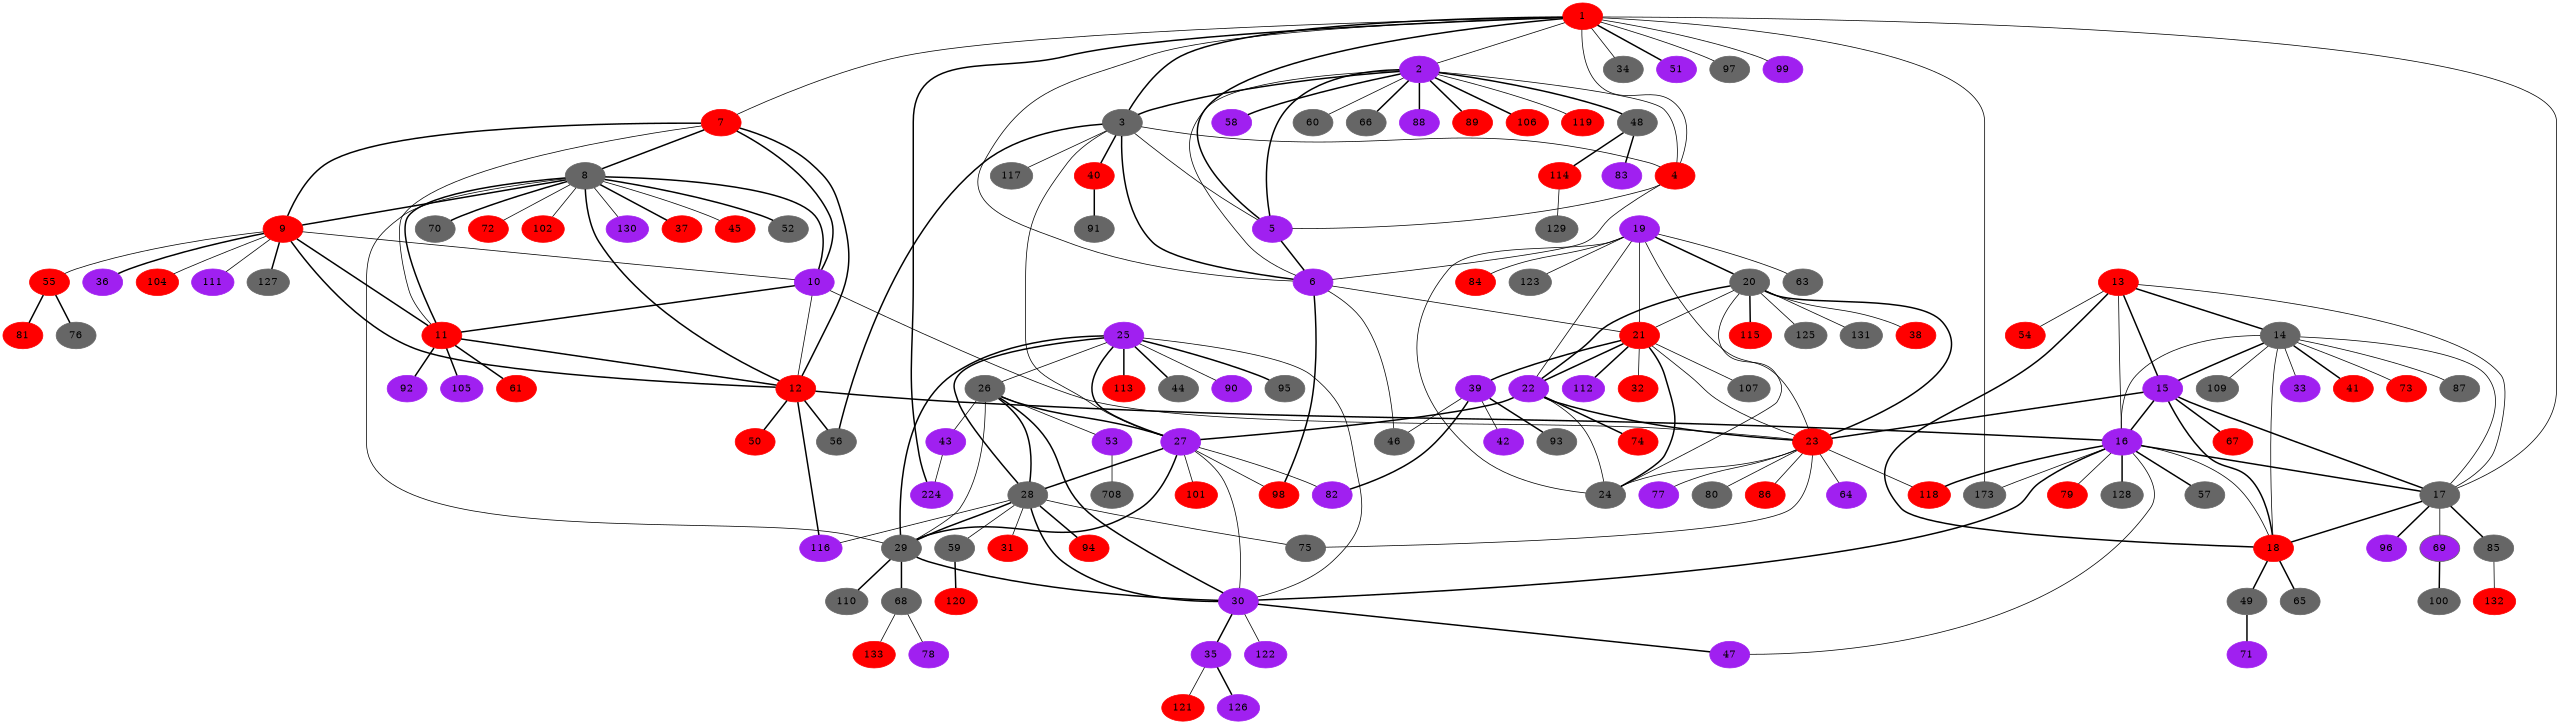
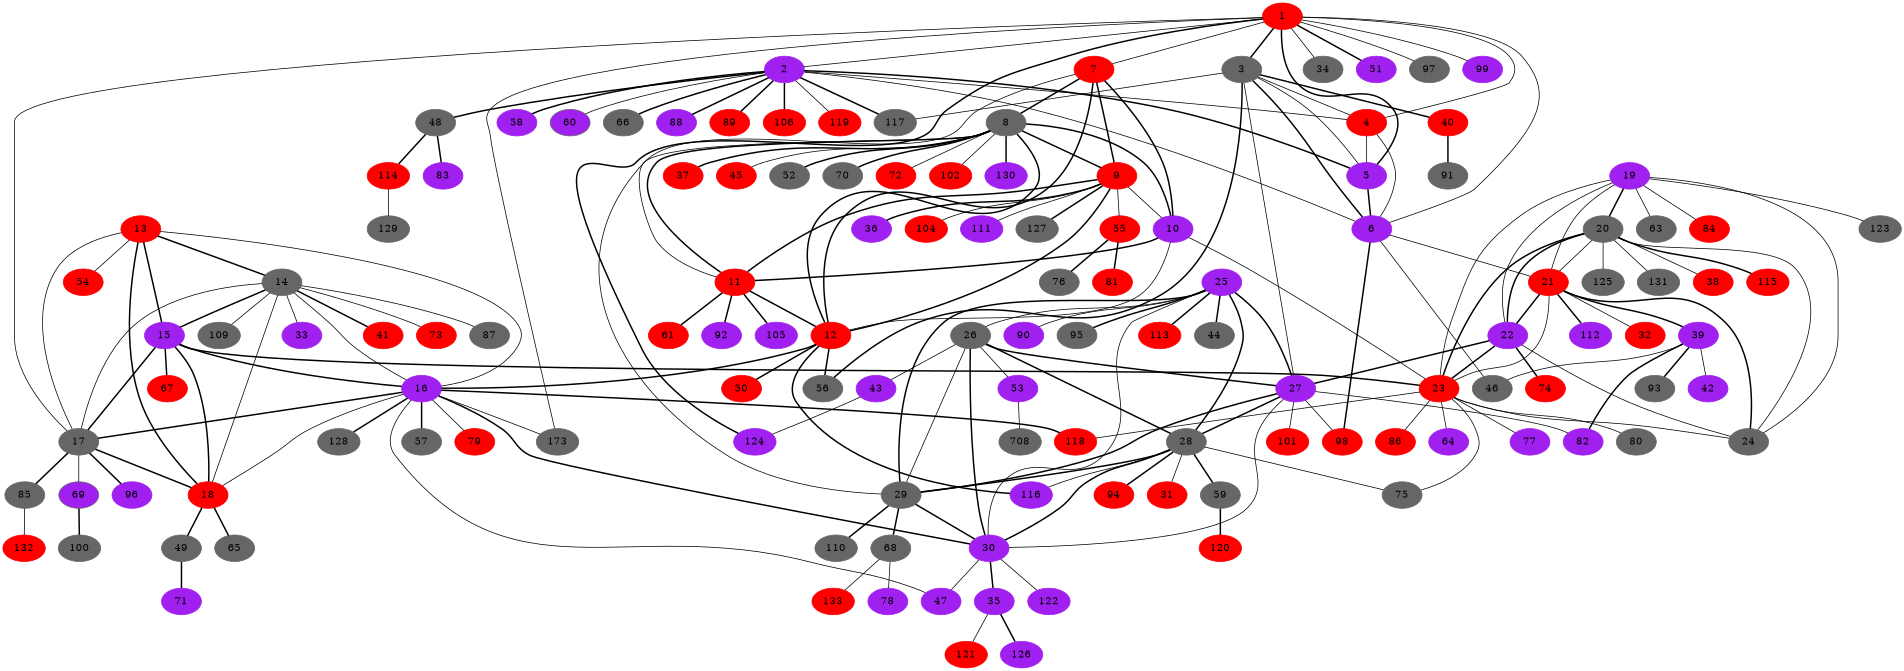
edge "2" -- "3": now "2" -- "117"
node "60": fillcolor gray40 -> purple
edge "8" -- "130": style solid -> bold
node "107": removed
node "224": label "224" -> "124"
edge "28" -- "59": style solid -> bold
edge "30" -- "47": style bold -> solid
